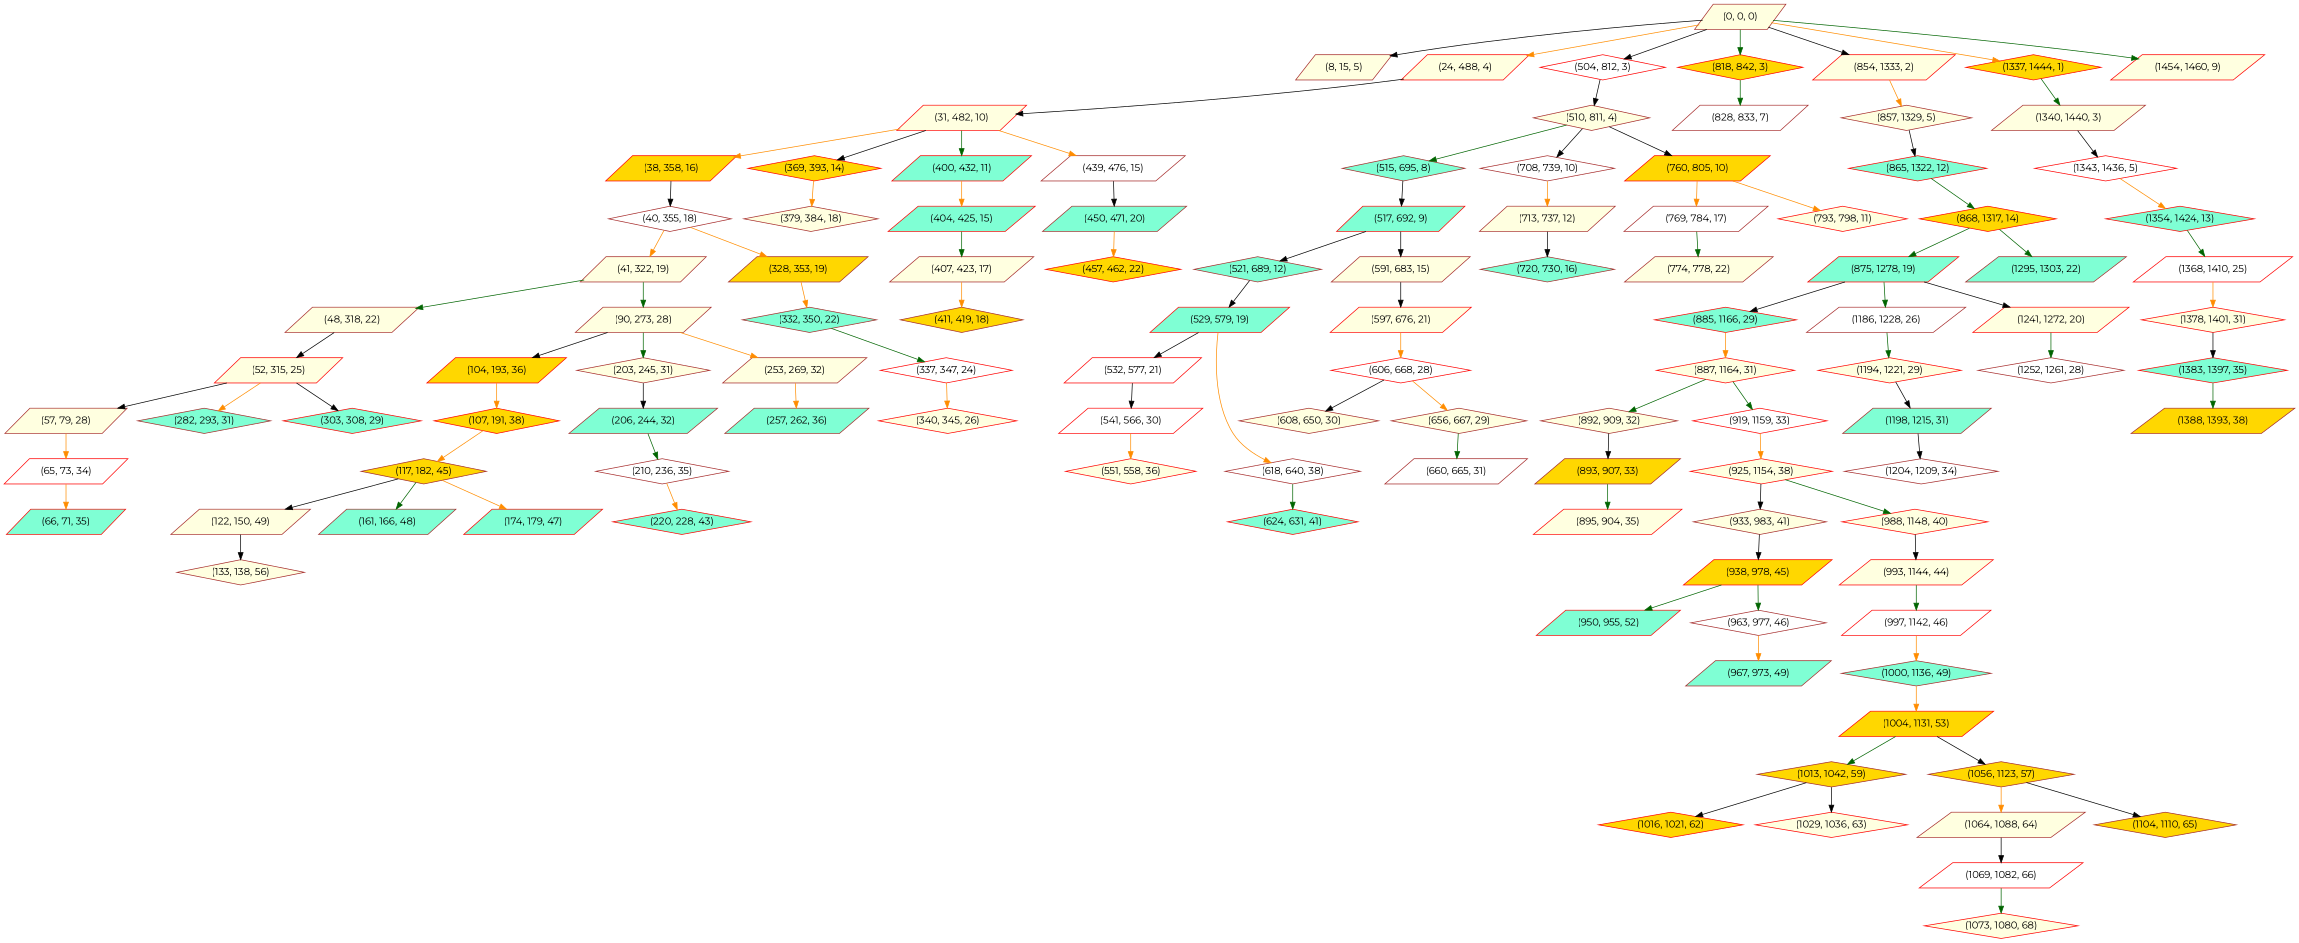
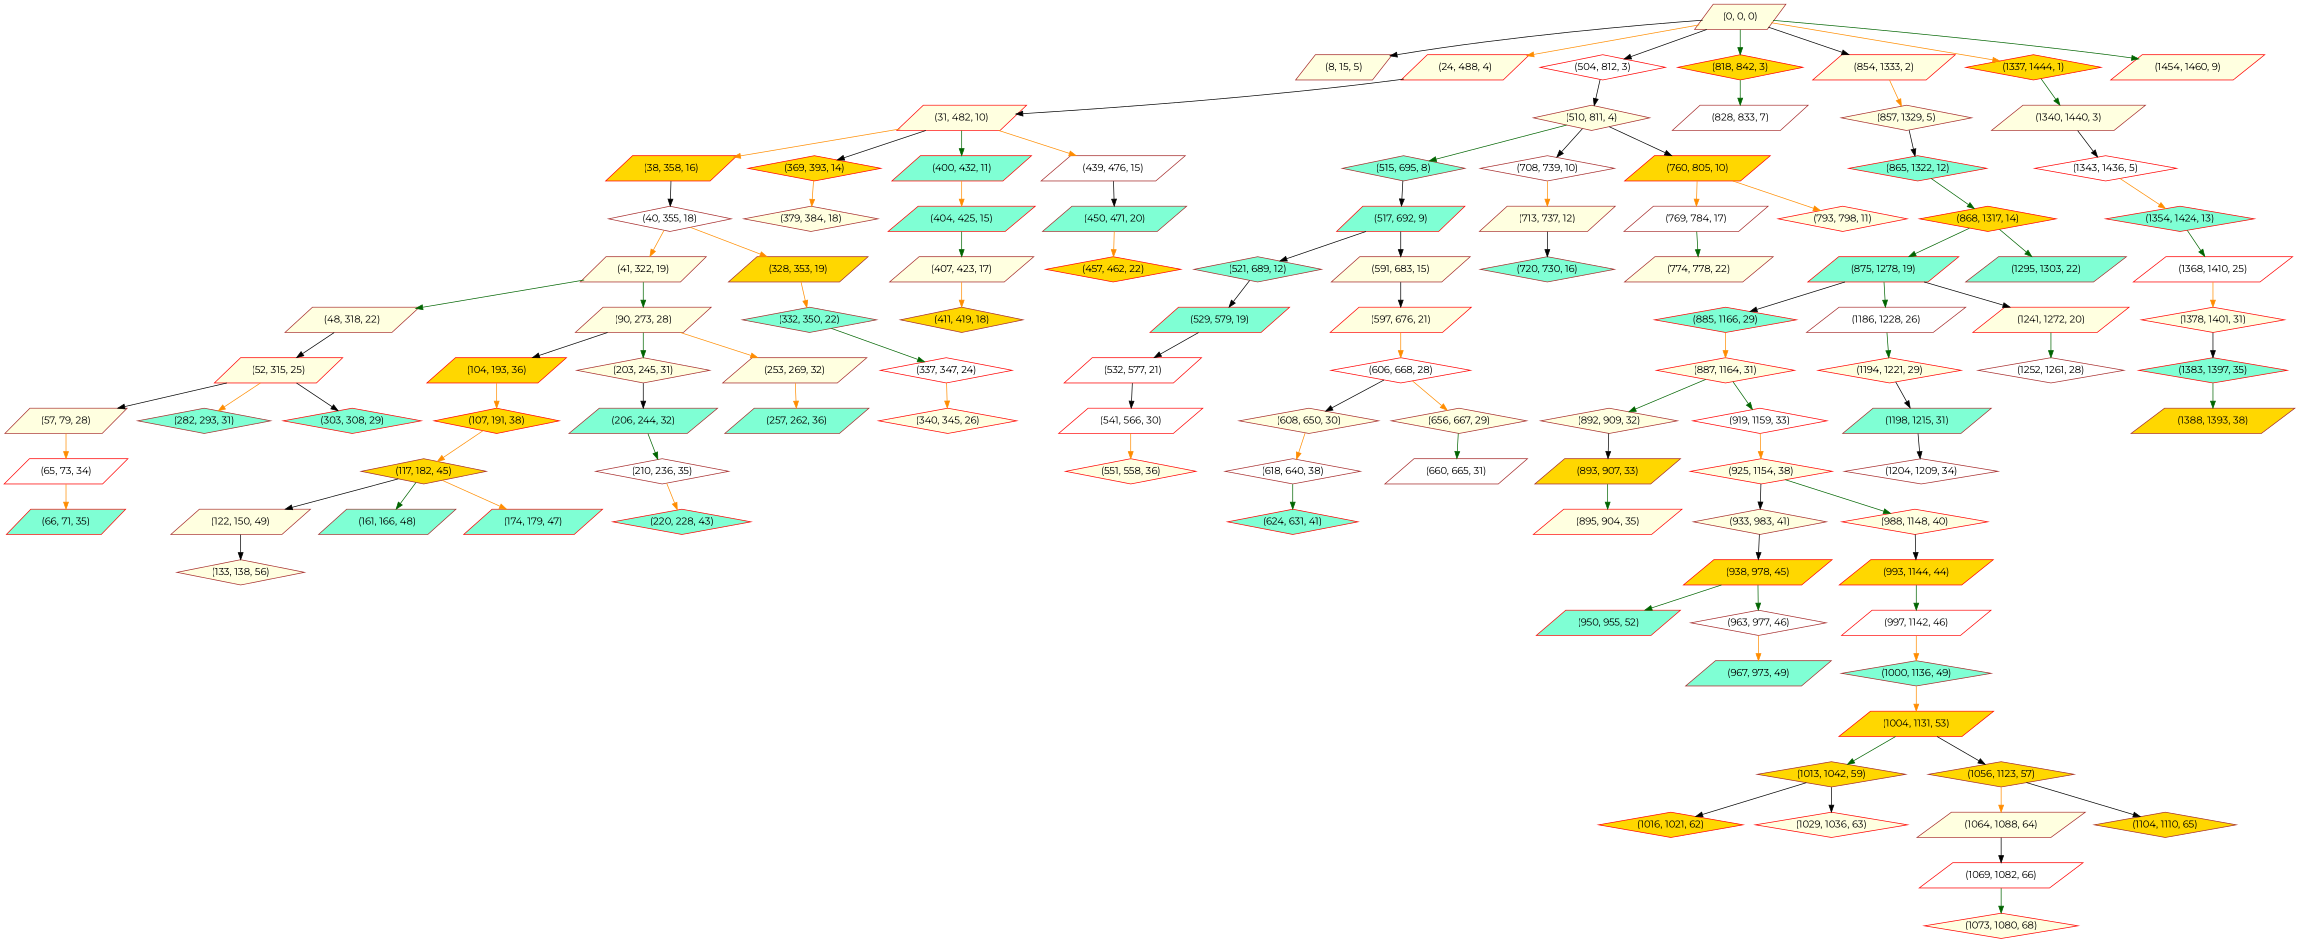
edge "(529, 579, 19)" -> "(618, 640, 38)": now "(608, 650, 30)" -> "(618, 640, 38)"
node "(993, 1144, 44)": fillcolor lightyellow -> gold
